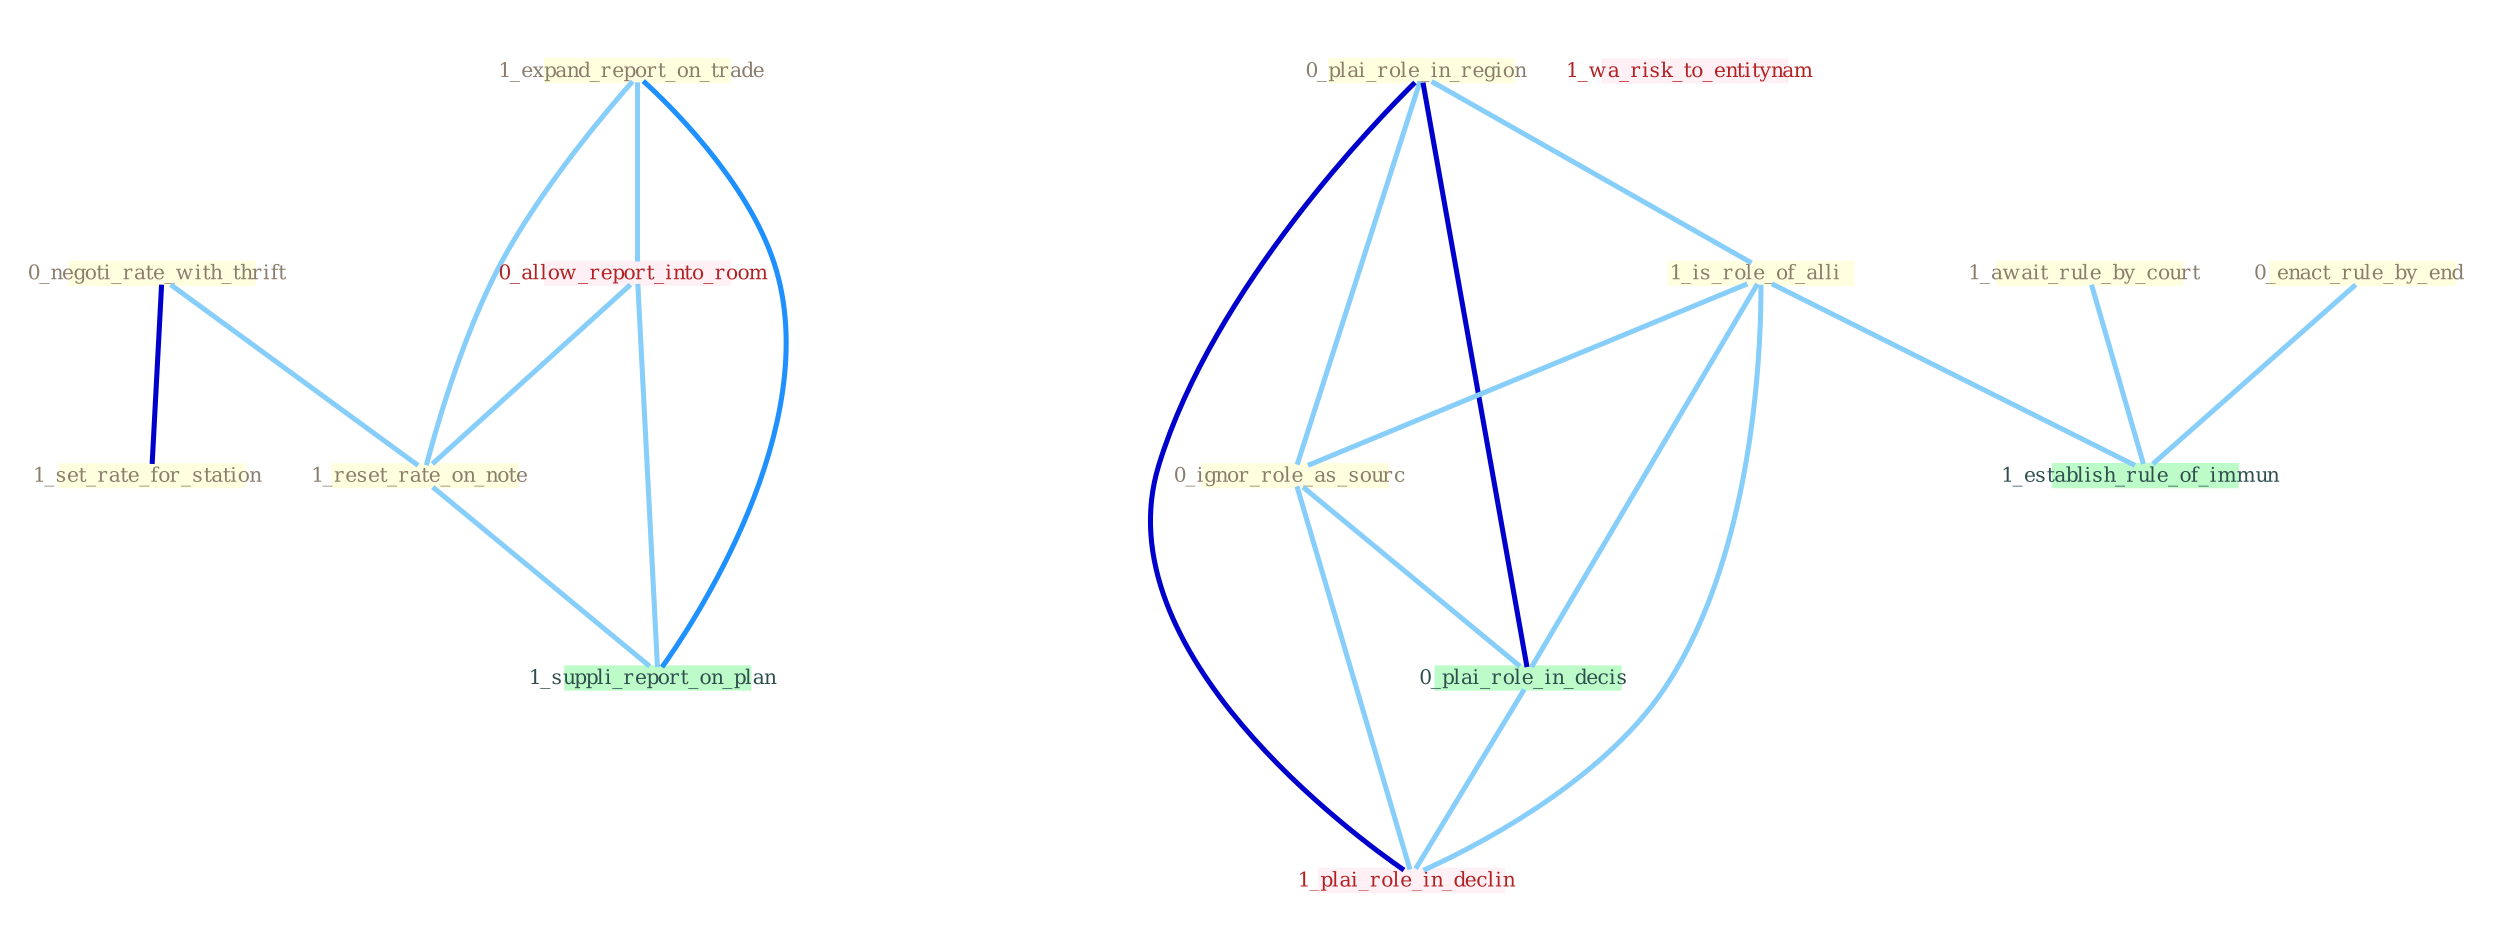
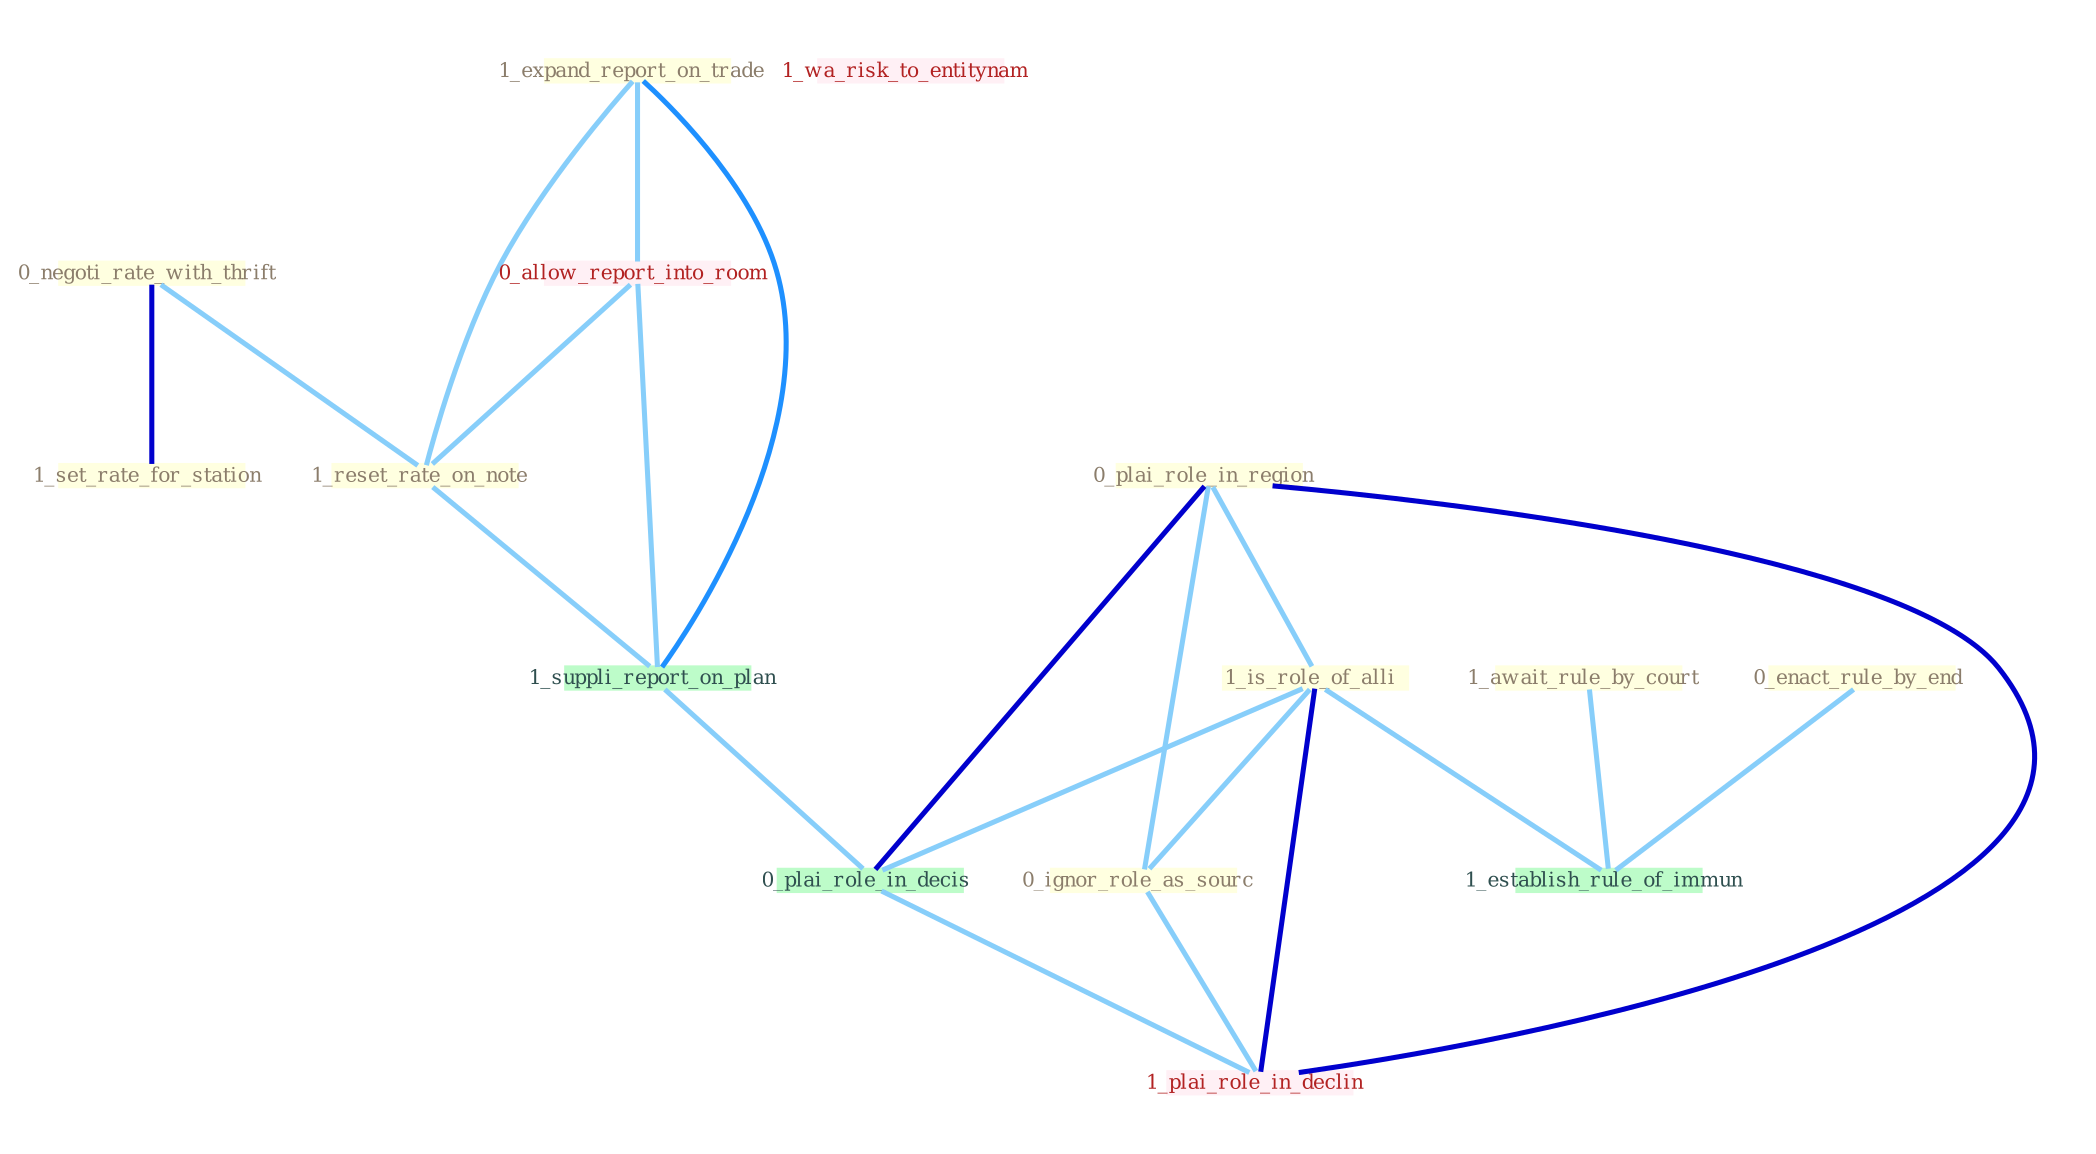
edge "0_ignor_role_as_sourc" -- "0_plai_role_in_decis": now "1_suppli_report_on_plan" -- "0_plai_role_in_decis"
edge "1_is_role_of_alli" -- "1_plai_role_in_declin": color #87cefa -> #0000cd
